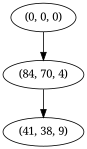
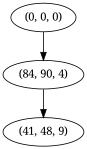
node "(84, 70, 4)": label "(84, 70, 4)" -> "(84, 90, 4)"
node "(41, 38, 9)": label "(41, 38, 9)" -> "(41, 48, 9)"
